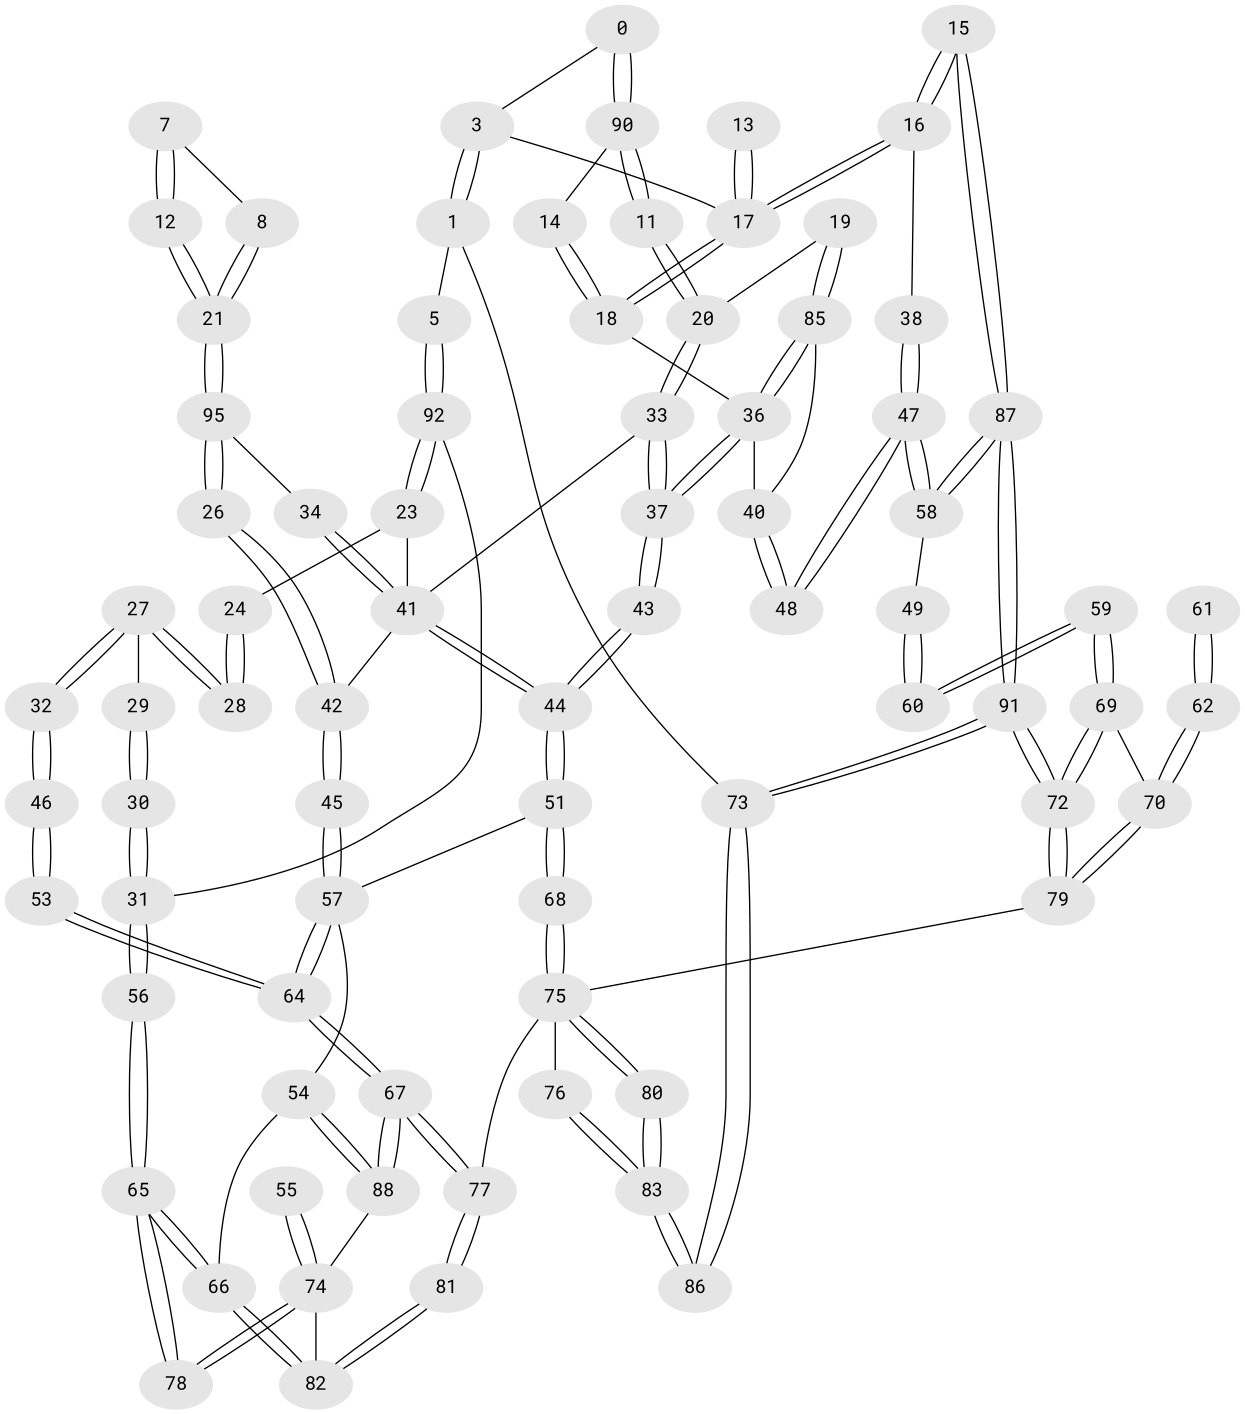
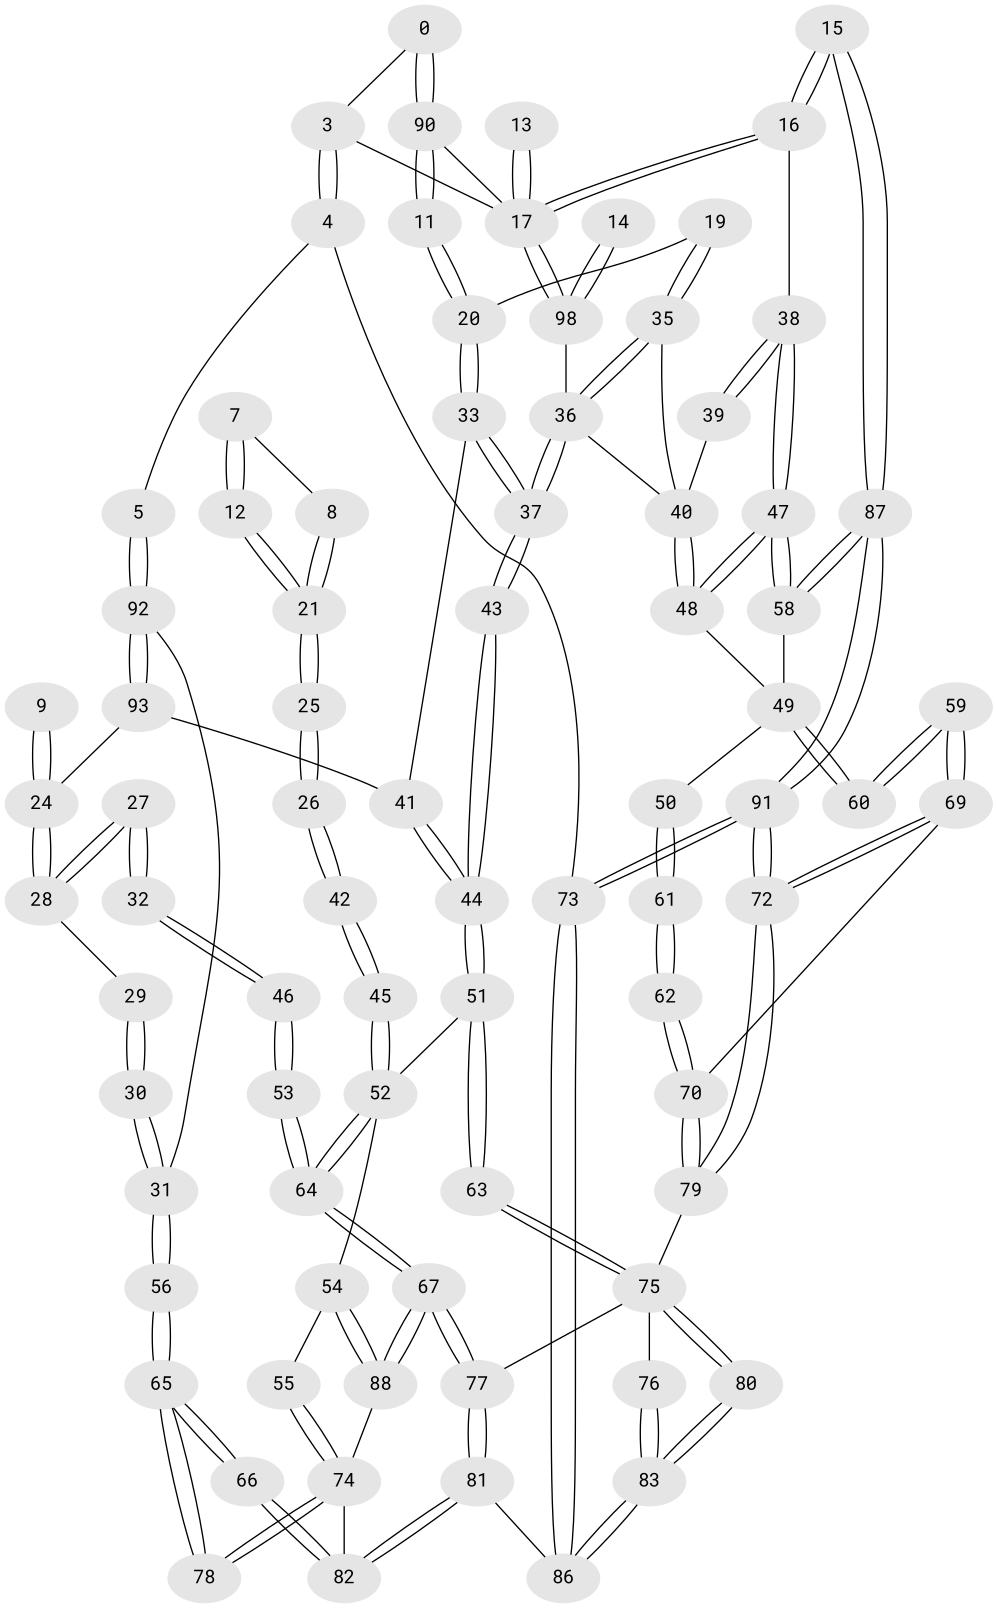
edge "90" -- "14": now "90" -- "17"
node "1": label "1" -> "4"
node "18": label "18" -> "98"
node "85": label "85" -> "35"
node "95": label "95" -> "25"
node "39": added
node "34": removed
node "23": label "23" -> "93"
edge "27" -- "29": now "28" -- "29"
edge "41" -- "42": removed
edge "48" -- "49": added
node "9": added
node "50": added
node "57": label "57" -> "52"
node "68": label "68" -> "63"
edge "54" -- "66": now "54" -- "55"
edge "81" -- "86": added
